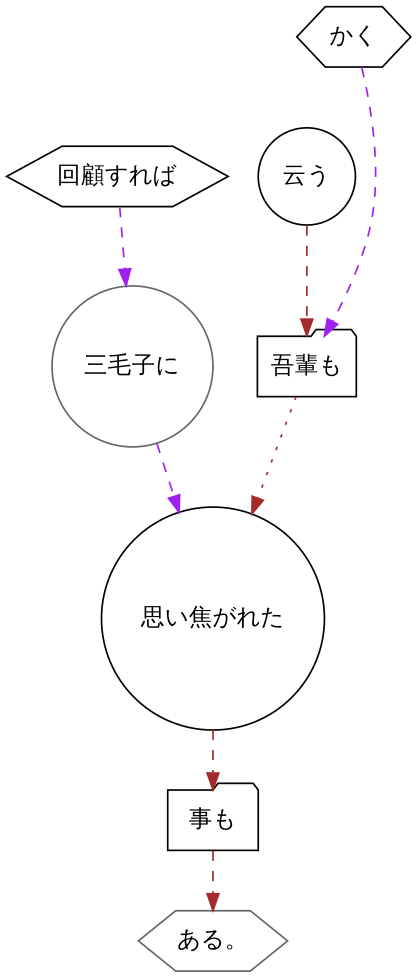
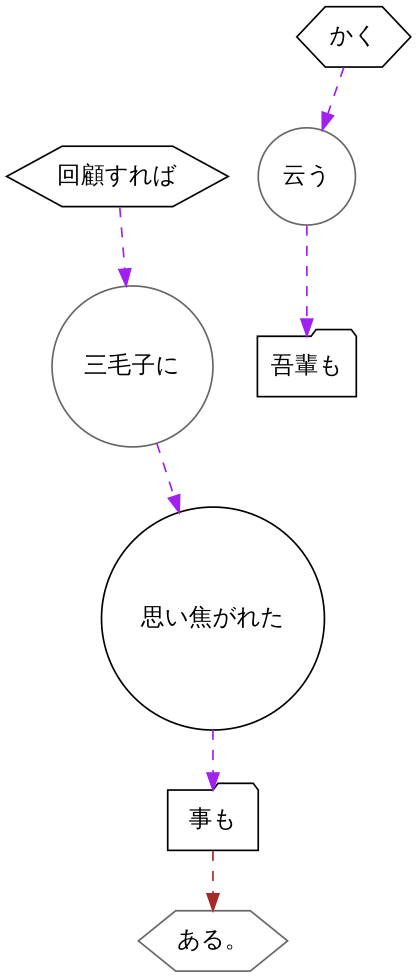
node "云う": color black -> gray40
edge "かく" -> "吾輩も": now "かく" -> "云う"
edge "云う" -> "吾輩も": color brown -> purple
edge "吾輩も" -> "思い焦がれた": removed
edge "思い焦がれた" -> "事も": color brown -> purple
